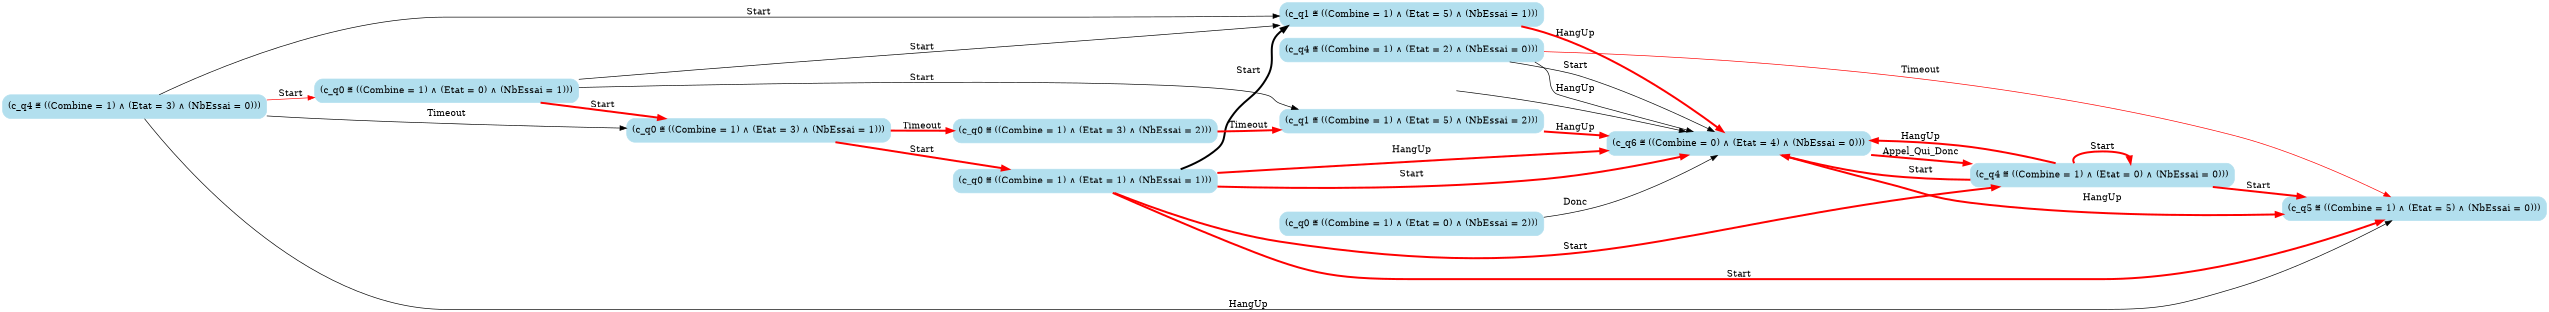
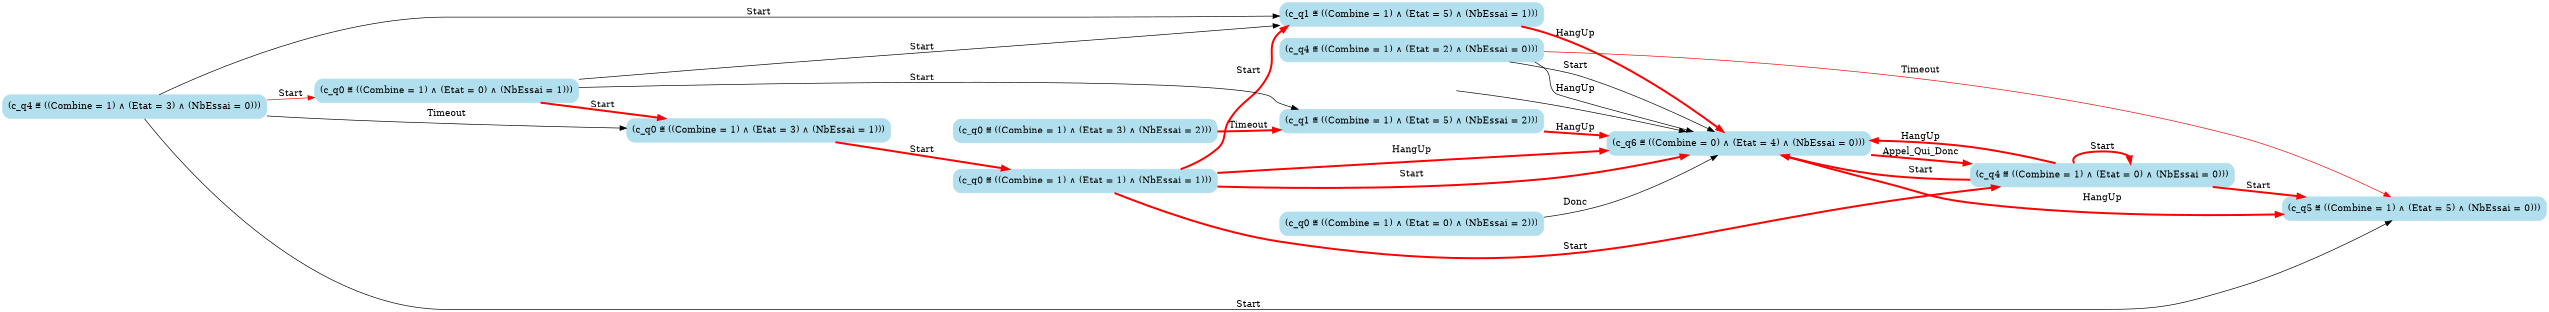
edge "(c_q0 ≝ ((Combine = 1) ∧ (Etat = 1) ∧ (NbEssai = 1)))" -> "(c_q1 ≝ ((Combine = 1) ∧ (Etat = 5) ∧ (NbEssai = 1)))": color black -> red
edge "(c_q0 ≝ ((Combine = 1) ∧ (Etat = 3) ∧ (NbEssai = 1)))" -> "(c_q0 ≝ ((Combine = 1) ∧ (Etat = 3) ∧ (NbEssai = 2)))": removed, label "Timeout"
edge "(c_q0 ≝ ((Combine = 1) ∧ (Etat = 1) ∧ (NbEssai = 1)))" -> "(c_q5 ≝ ((Combine = 1) ∧ (Etat = 5) ∧ (NbEssai = 0)))": removed, label "Start"
edge "(c_q4 ≝ ((Combine = 1) ∧ (Etat = 3) ∧ (NbEssai = 0)))" -> "(c_q5 ≝ ((Combine = 1) ∧ (Etat = 5) ∧ (NbEssai = 0)))": label "HangUp" -> "Start"
